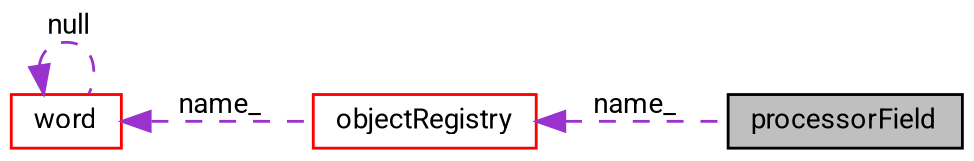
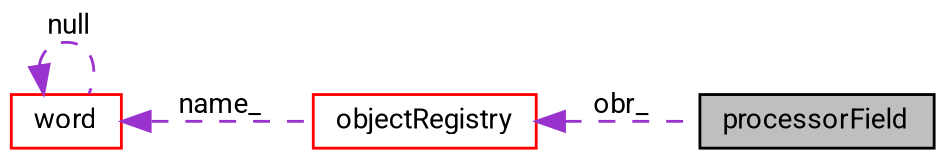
edge "processorField" -> "objectRegistry": label " name_" -> " obr_"
